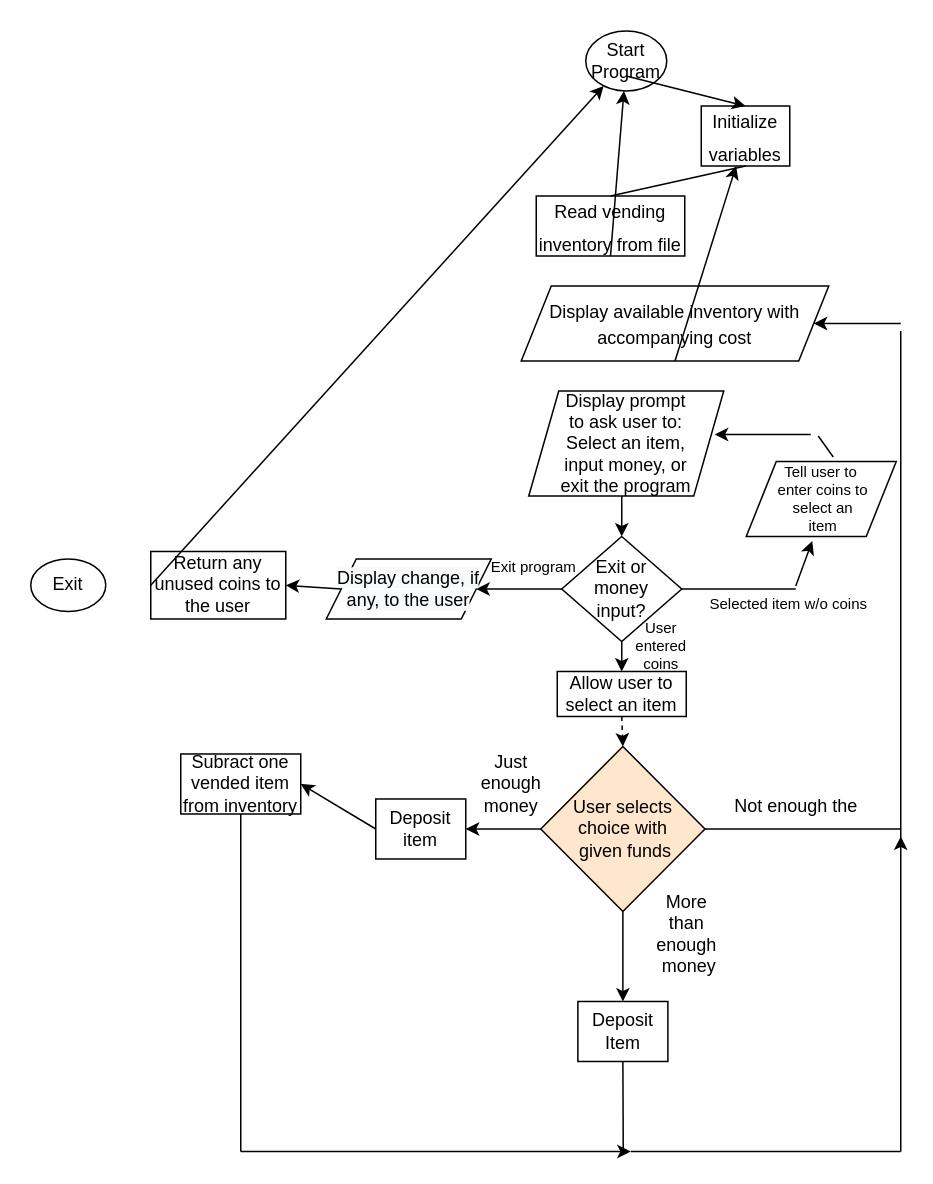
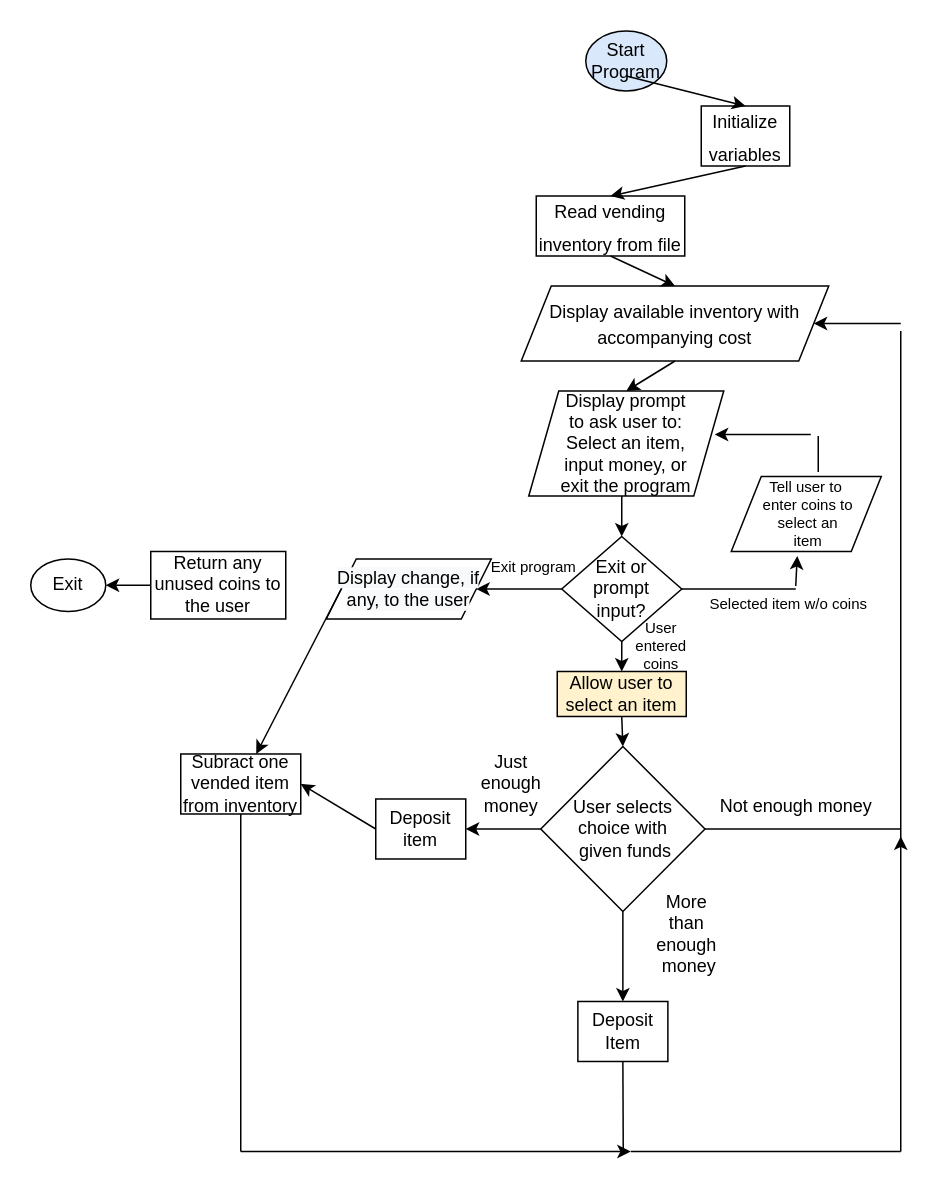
node "Start Program": fillcolor #ffffff -> #dae8fc
edge "Read vending inventory from file" -> "Start Program": now "Read vending inventory from file" -> "Display available inventory with accompanying cost"
edge "Initialize variables" -- "Read vending inventory from file": arrowhead none -> classic
edge "Display available inventory with accompanying cost" -> "Initialize variables": now "Display available inventory with accompanying cost" -> "Display prompt to ask user to: Select an item, input money, or exit the program"
edge "Return any unused coins to the user" -> "Start Program": now "Return any unused coins to the user" -> "Exit"
node "Tell user to enter coins to select an item": moved (821, 499) -> (806, 514)
edge "Display change, if any, to the user" -> "Return any unused coins to the user": now "Display change, if any, to the user" -> "Subract one vended item from inventory"
node "Exit or money input?": label "Exit or money input?" -> "Exit or prompt input?"
node "Allow user to select an item": fillcolor #ffffff -> #fff2cc
edge "Allow user to select an item" -> "User selects choice with given funds": style dashed -> solid
node "Not enough the": label "Not enough the" -> "Not enough money"
node "User selects choice with given funds": fillcolor #ffe6cc -> #ffffff
